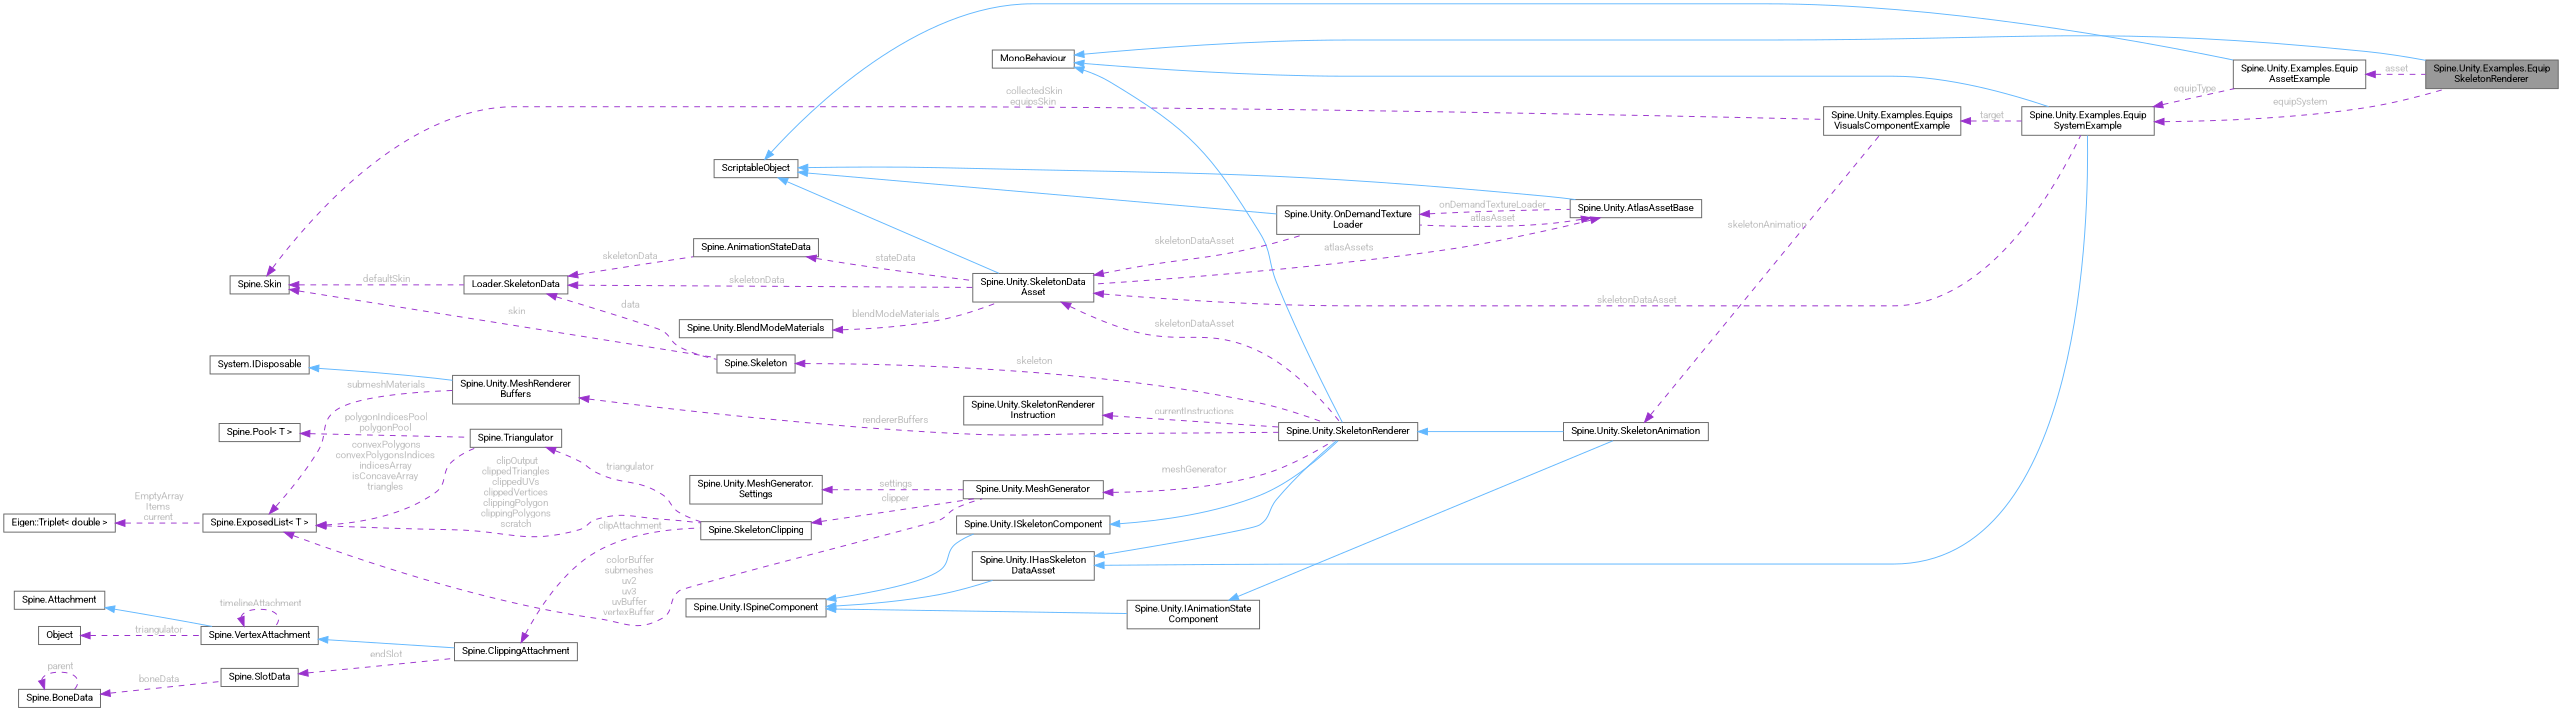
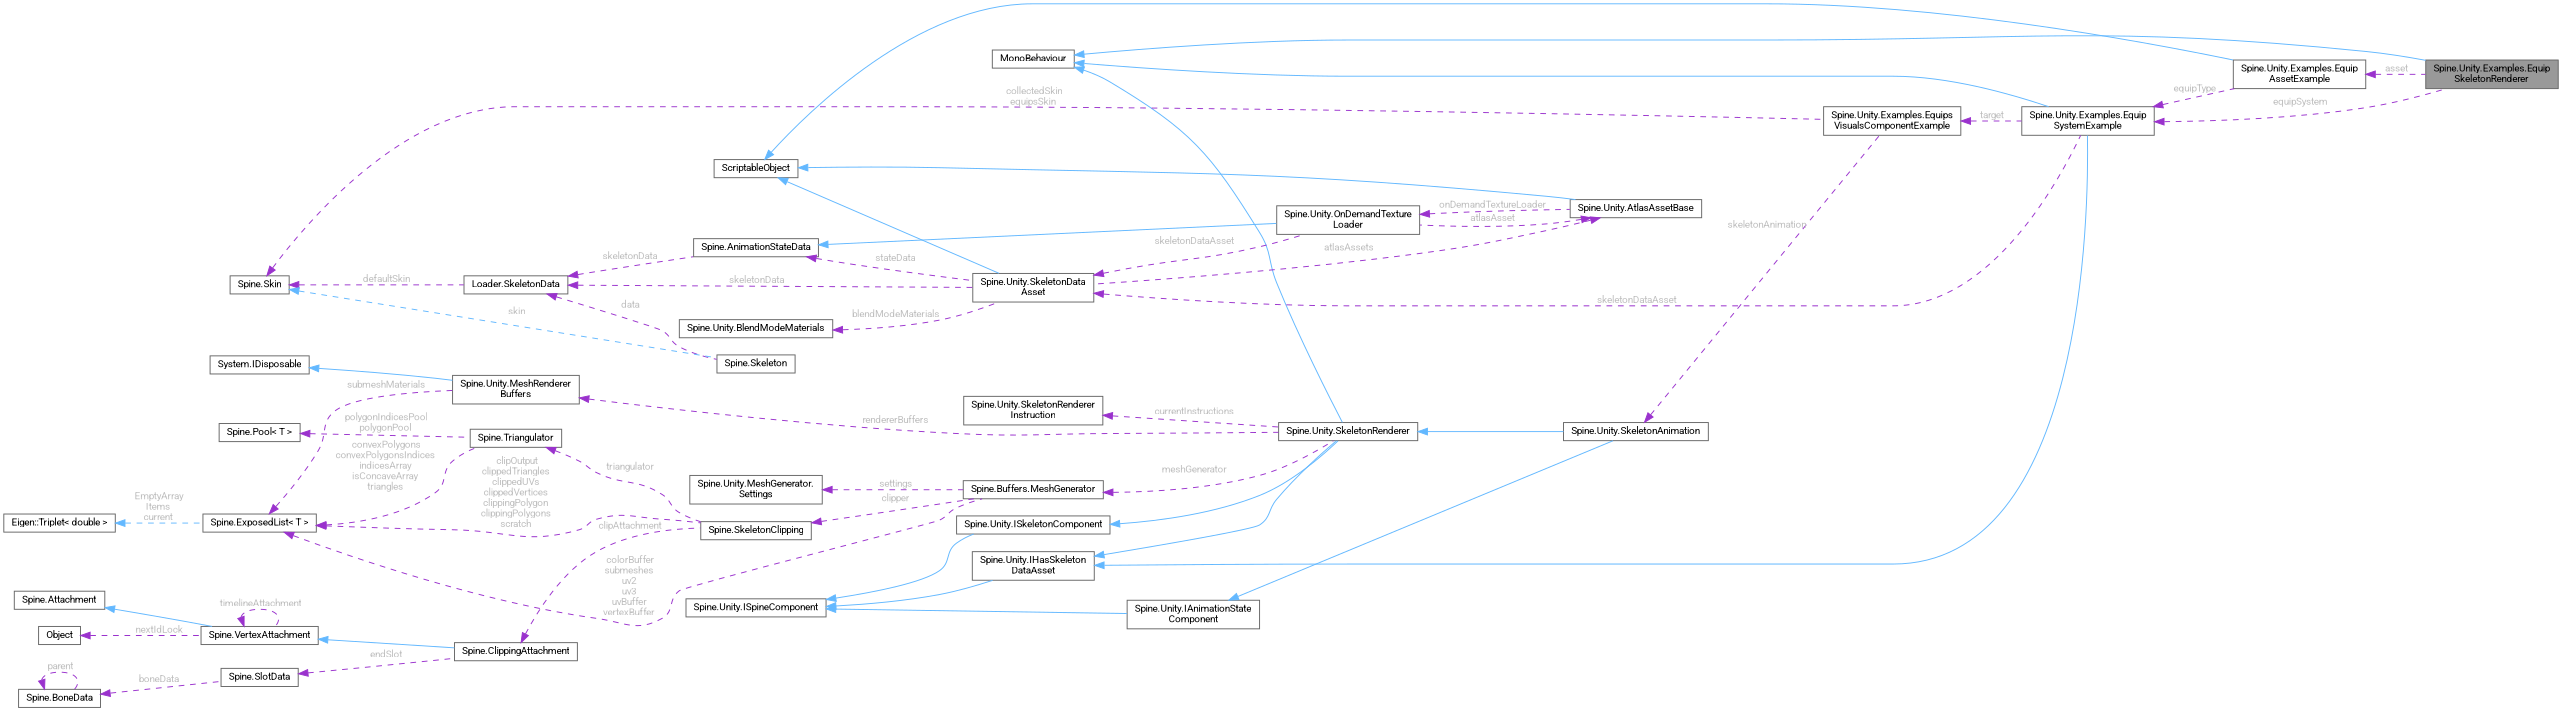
edge "Spine.Unity.OnDemandTexture Loader" -> "ScriptableObject": now "Spine.Unity.OnDemandTexture Loader" -> "Spine.AnimationStateData"
edge "Spine.Skeleton" -> "Spine.Skin": color darkorchid3 -> steelblue1
edge "Spine.Unity.SkeletonRenderer" -> "Spine.Unity.SkeletonData Asset": removed, label "skeletonDataAsset"
edge "Spine.Unity.SkeletonRenderer" -> "Spine.Skeleton": removed, label "skeleton"
node "Spine.Unity.MeshGenerator": label "Spine.Unity.MeshGenerator" -> "Spine.Buffers.MeshGenerator"
edge "Spine.ExposedList< T >" -> "Eigen::Triplet< double >": color darkorchid3 -> steelblue1
edge "Spine.VertexAttachment" -> "Object": label " triangulator" -> " nextIdLock"
